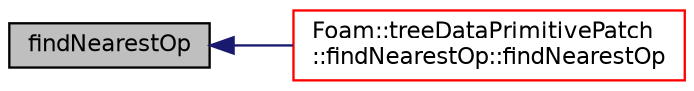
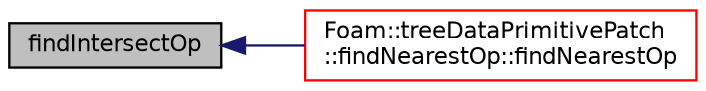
node "findNearestOp": label "findNearestOp" -> "findIntersectOp"
